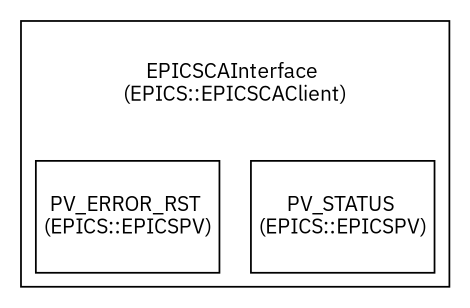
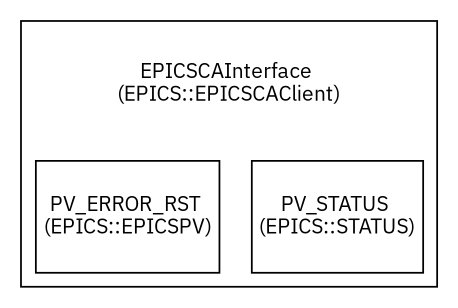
node "PV_STATUS": text "(EPICS::EPICSPV)" -> "(EPICS::STATUS)"
